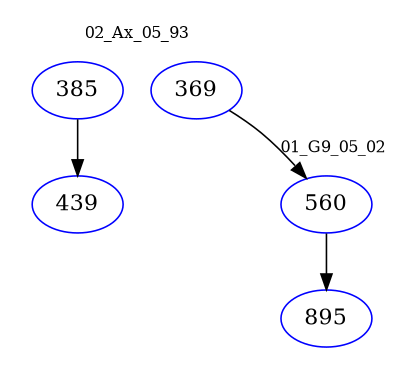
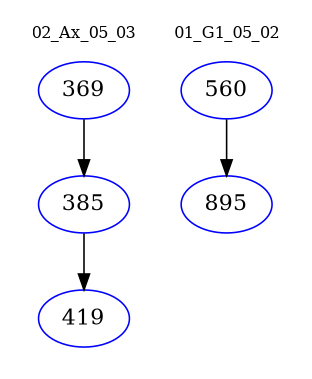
cluster "02_Ax_05_93": label "02_Ax_05_93" -> "02_Ax_05_03"
cluster "01_G9_05_02": label "01_G9_05_02" -> "01_G1_05_02"
edge "369" -> "560": now "369" -> "385"
node "439": label "439" -> "419"
